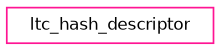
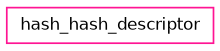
node "ltc_hash_descriptor": label "ltc_hash_descriptor" -> "hash_hash_descriptor"
